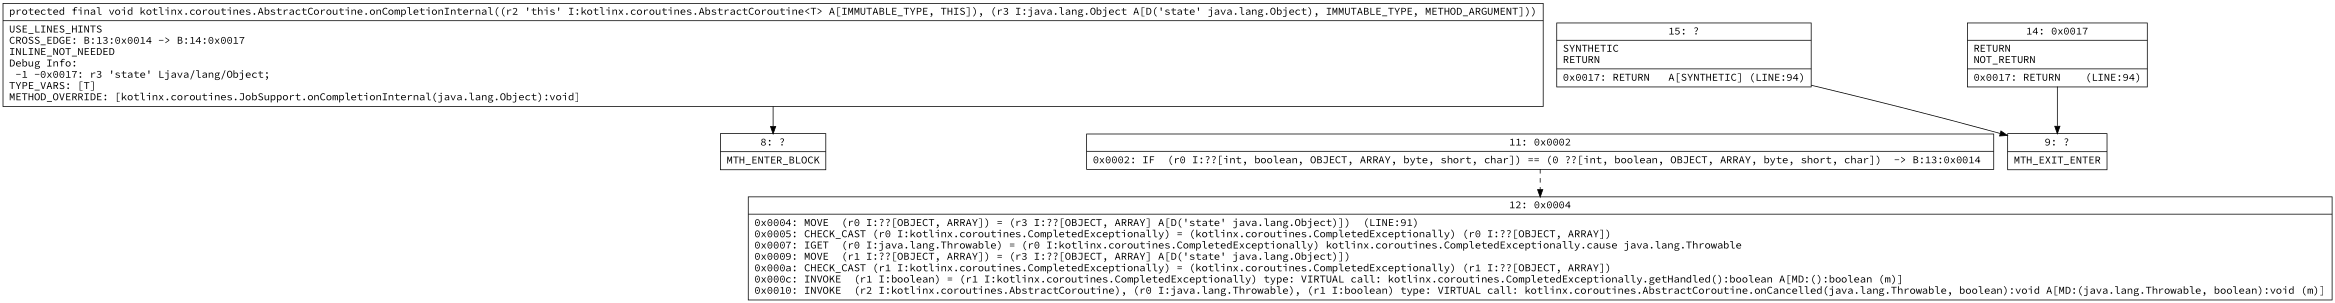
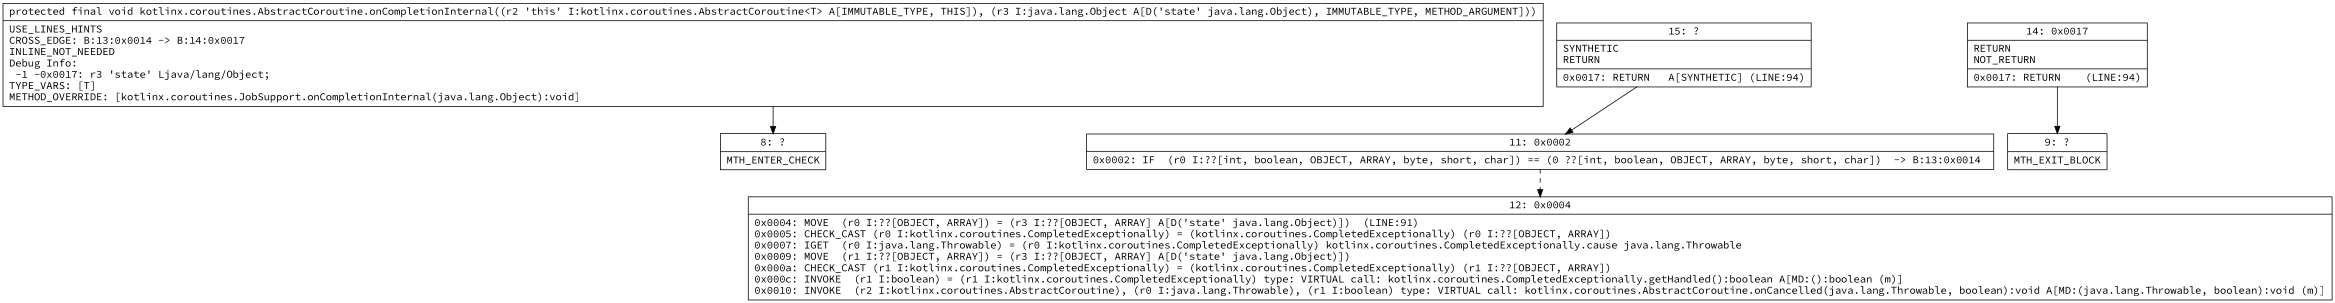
edge "15: ?" -> "9: ?": now "15: ?" -> "11: 0x0002"
node "8: ?": text "MTH_ENTER_BLOCK" -> "MTH_ENTER_CHECK"
node "9: ?": text "MTH_EXIT_ENTER" -> "MTH_EXIT_BLOCK"
